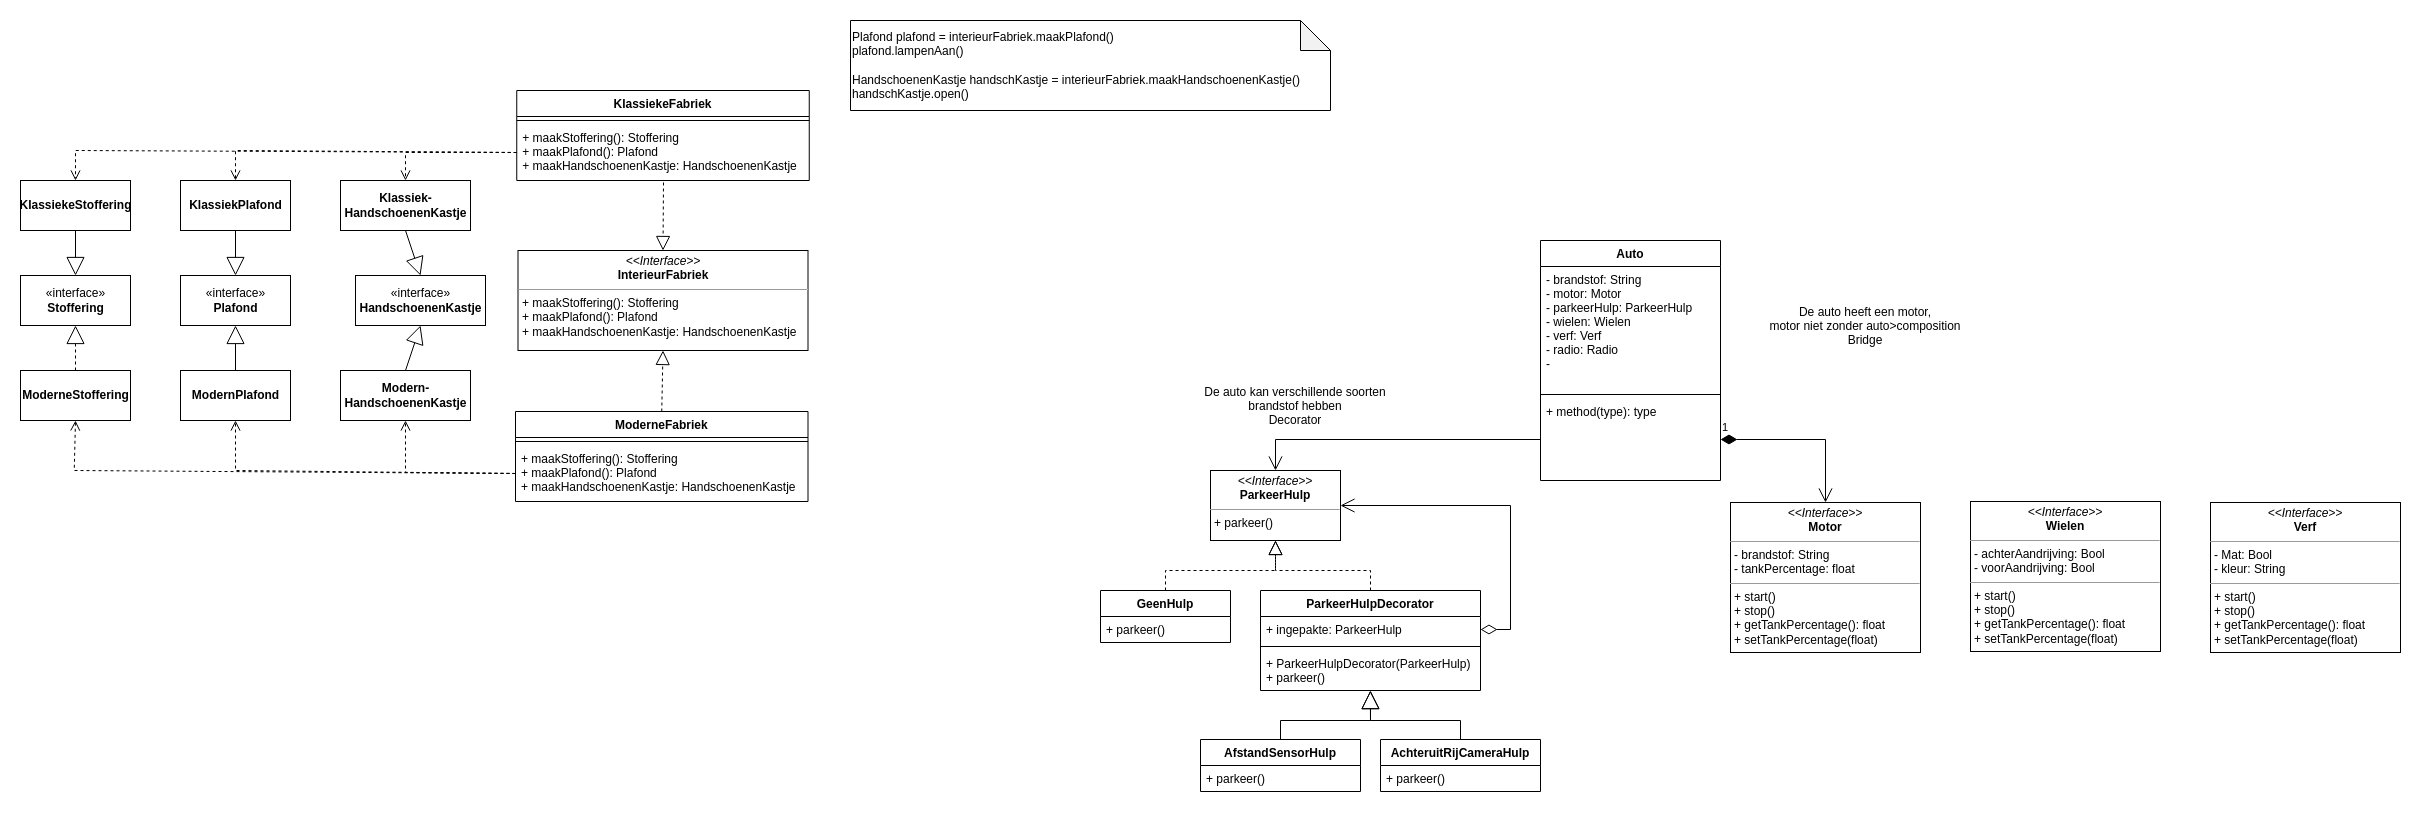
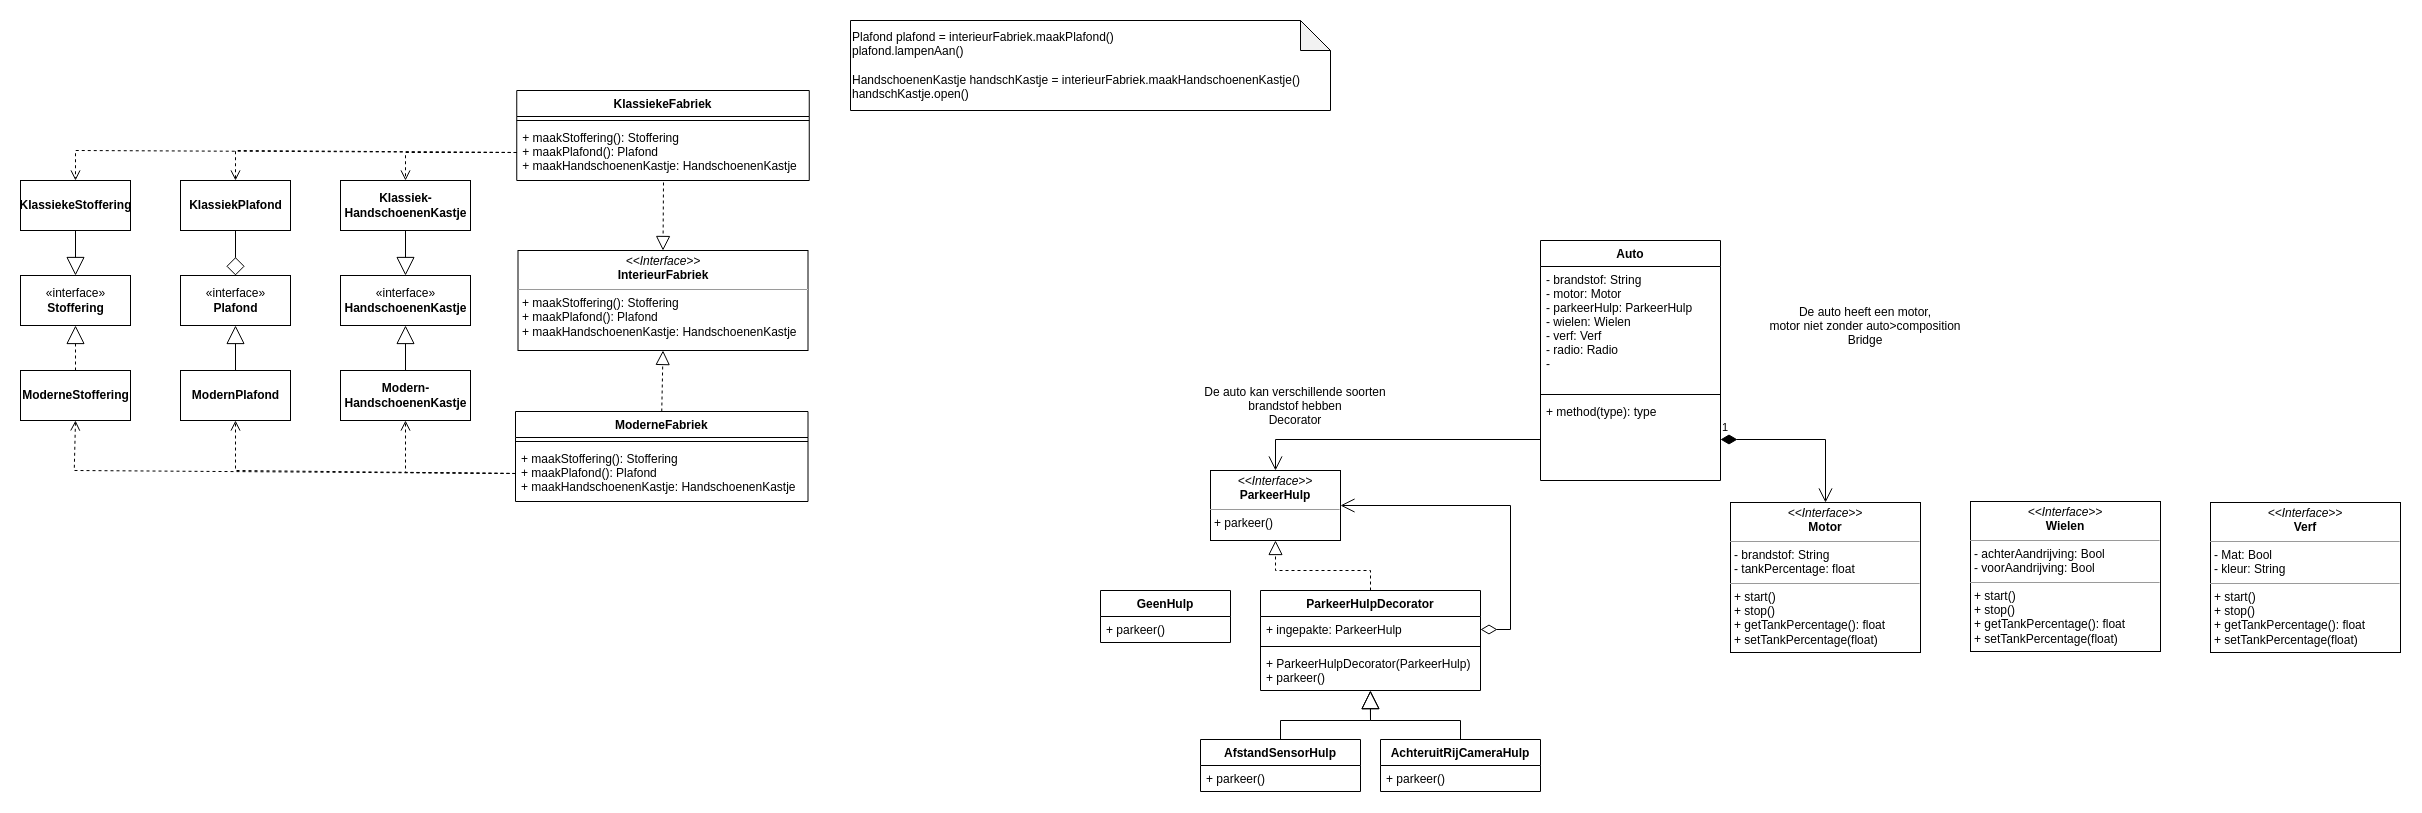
edge "KlassiekPlafond" -> "«interface» Plafond": arrowhead block -> diamond
node "«interface» HandschoenenKastje": moved (421, 301) -> (406, 301)
edge "GeenHulp" -> "<<Interface>> ParkeerHulp + parkeer()": removed
